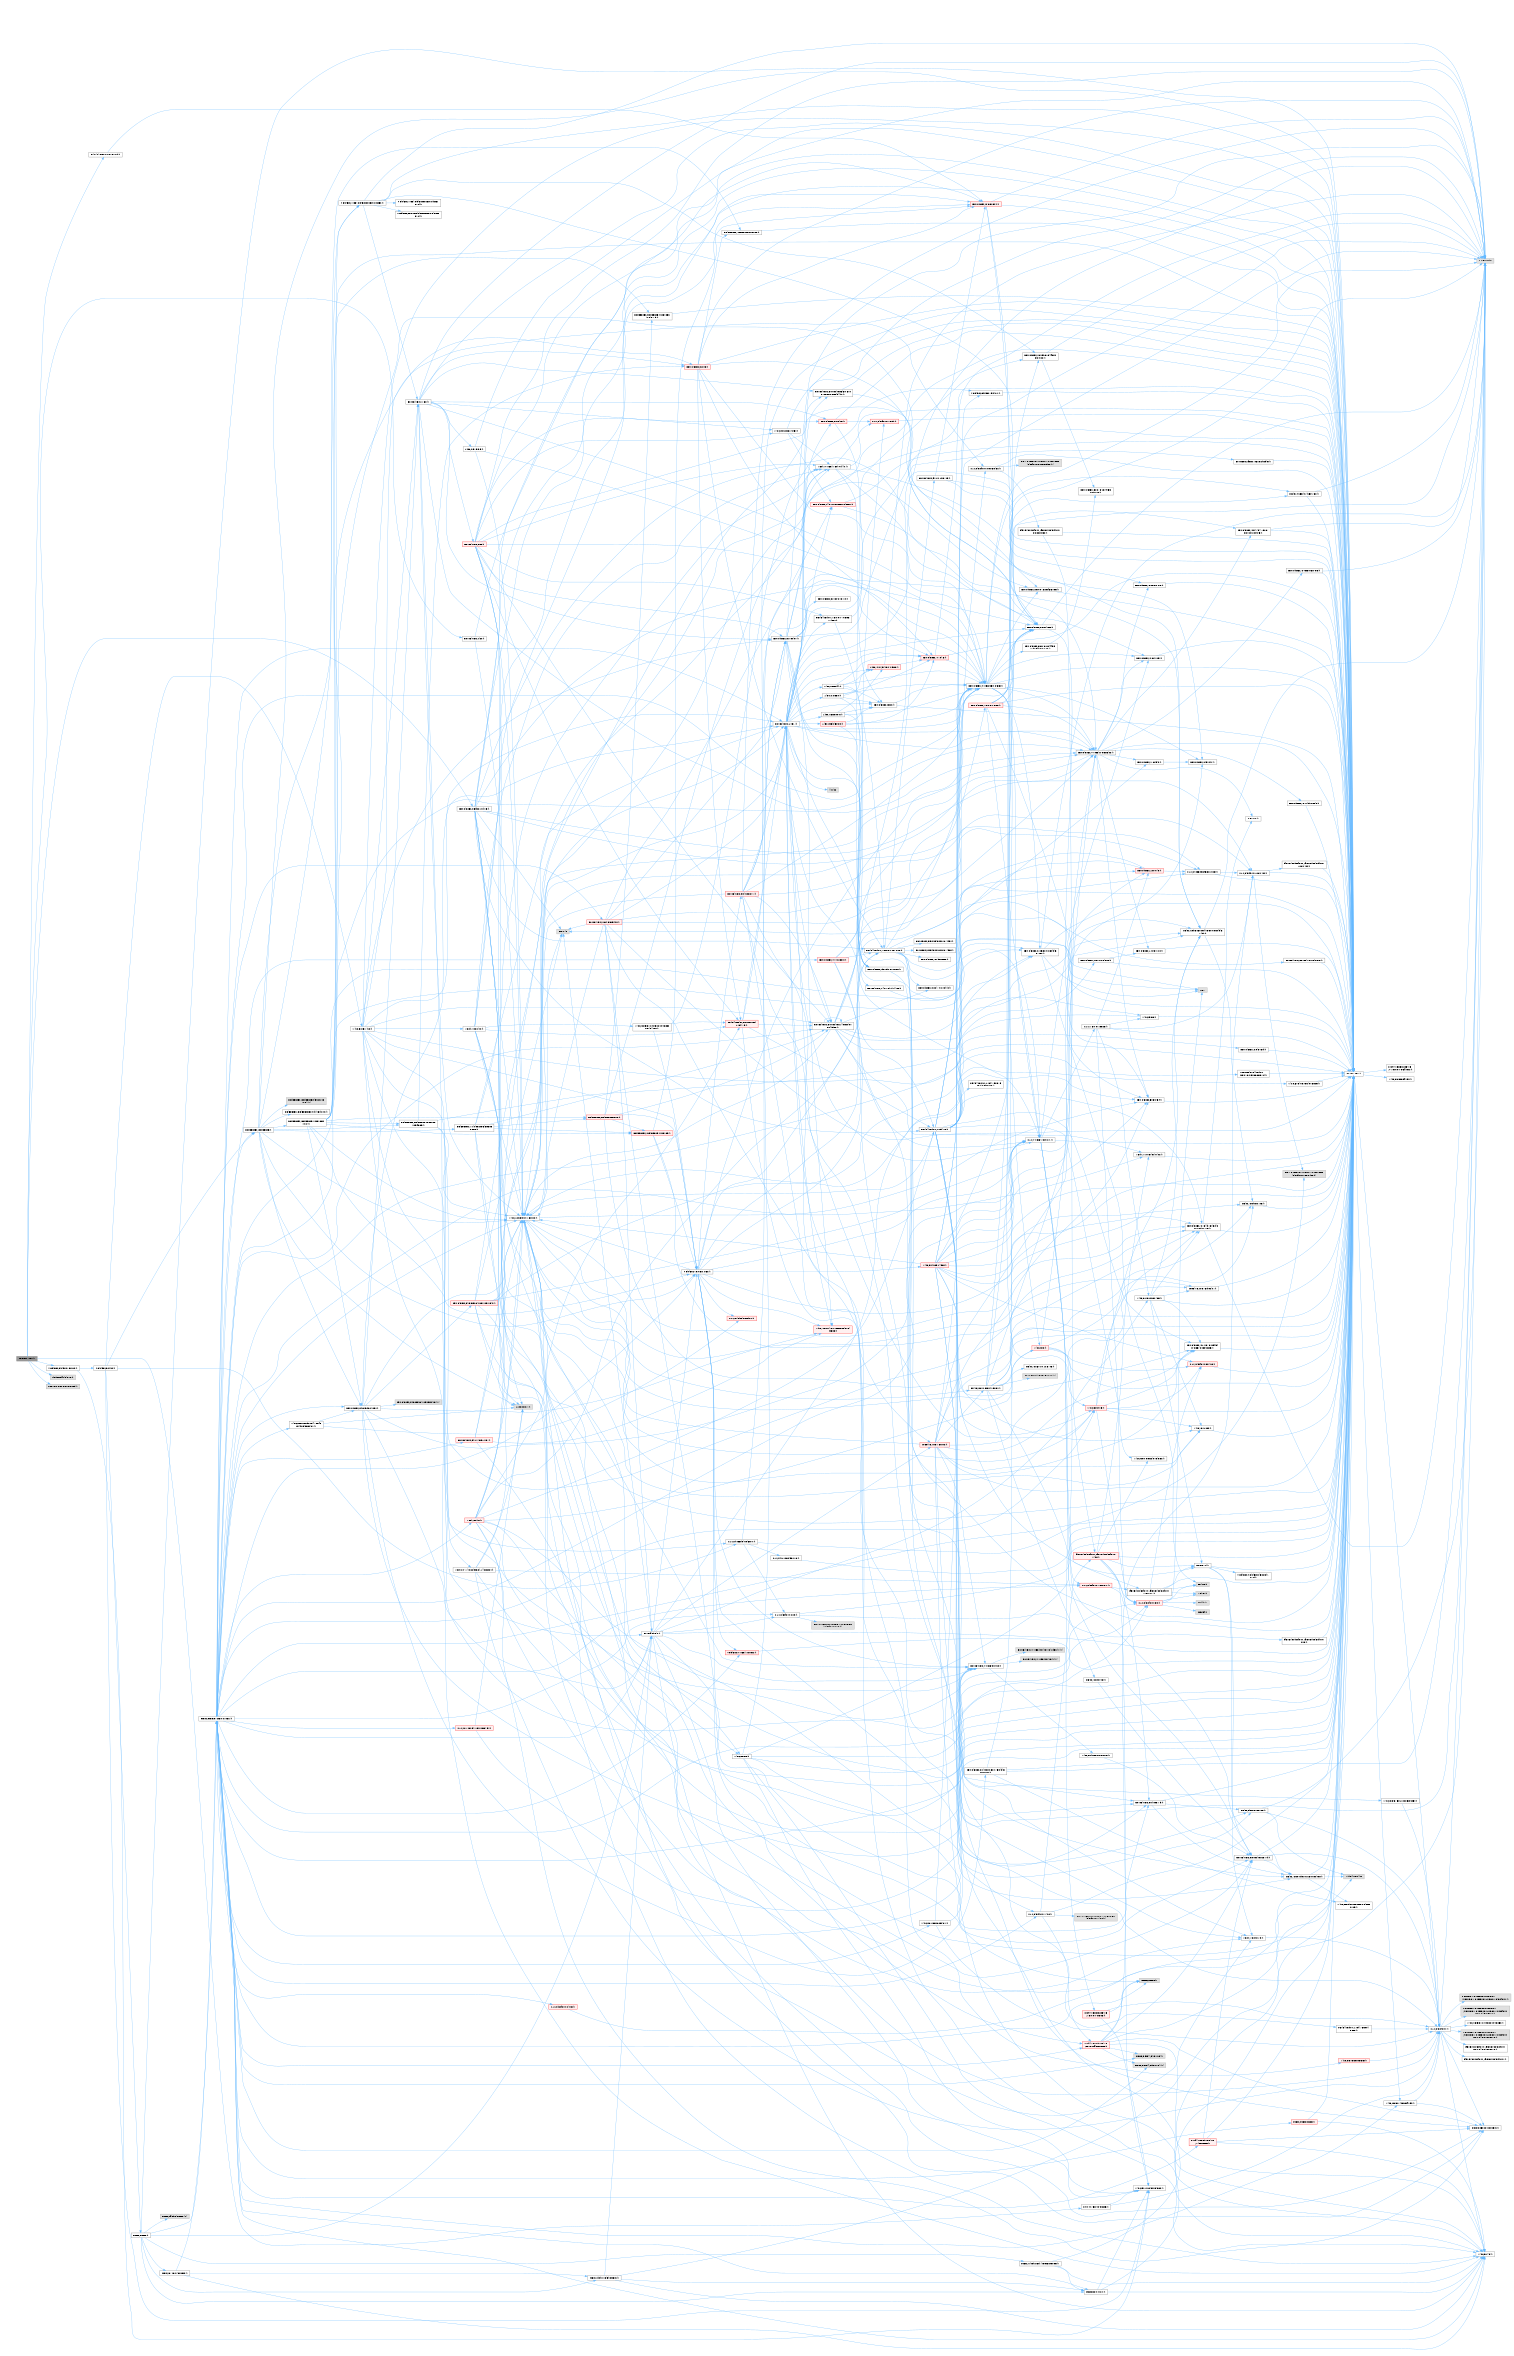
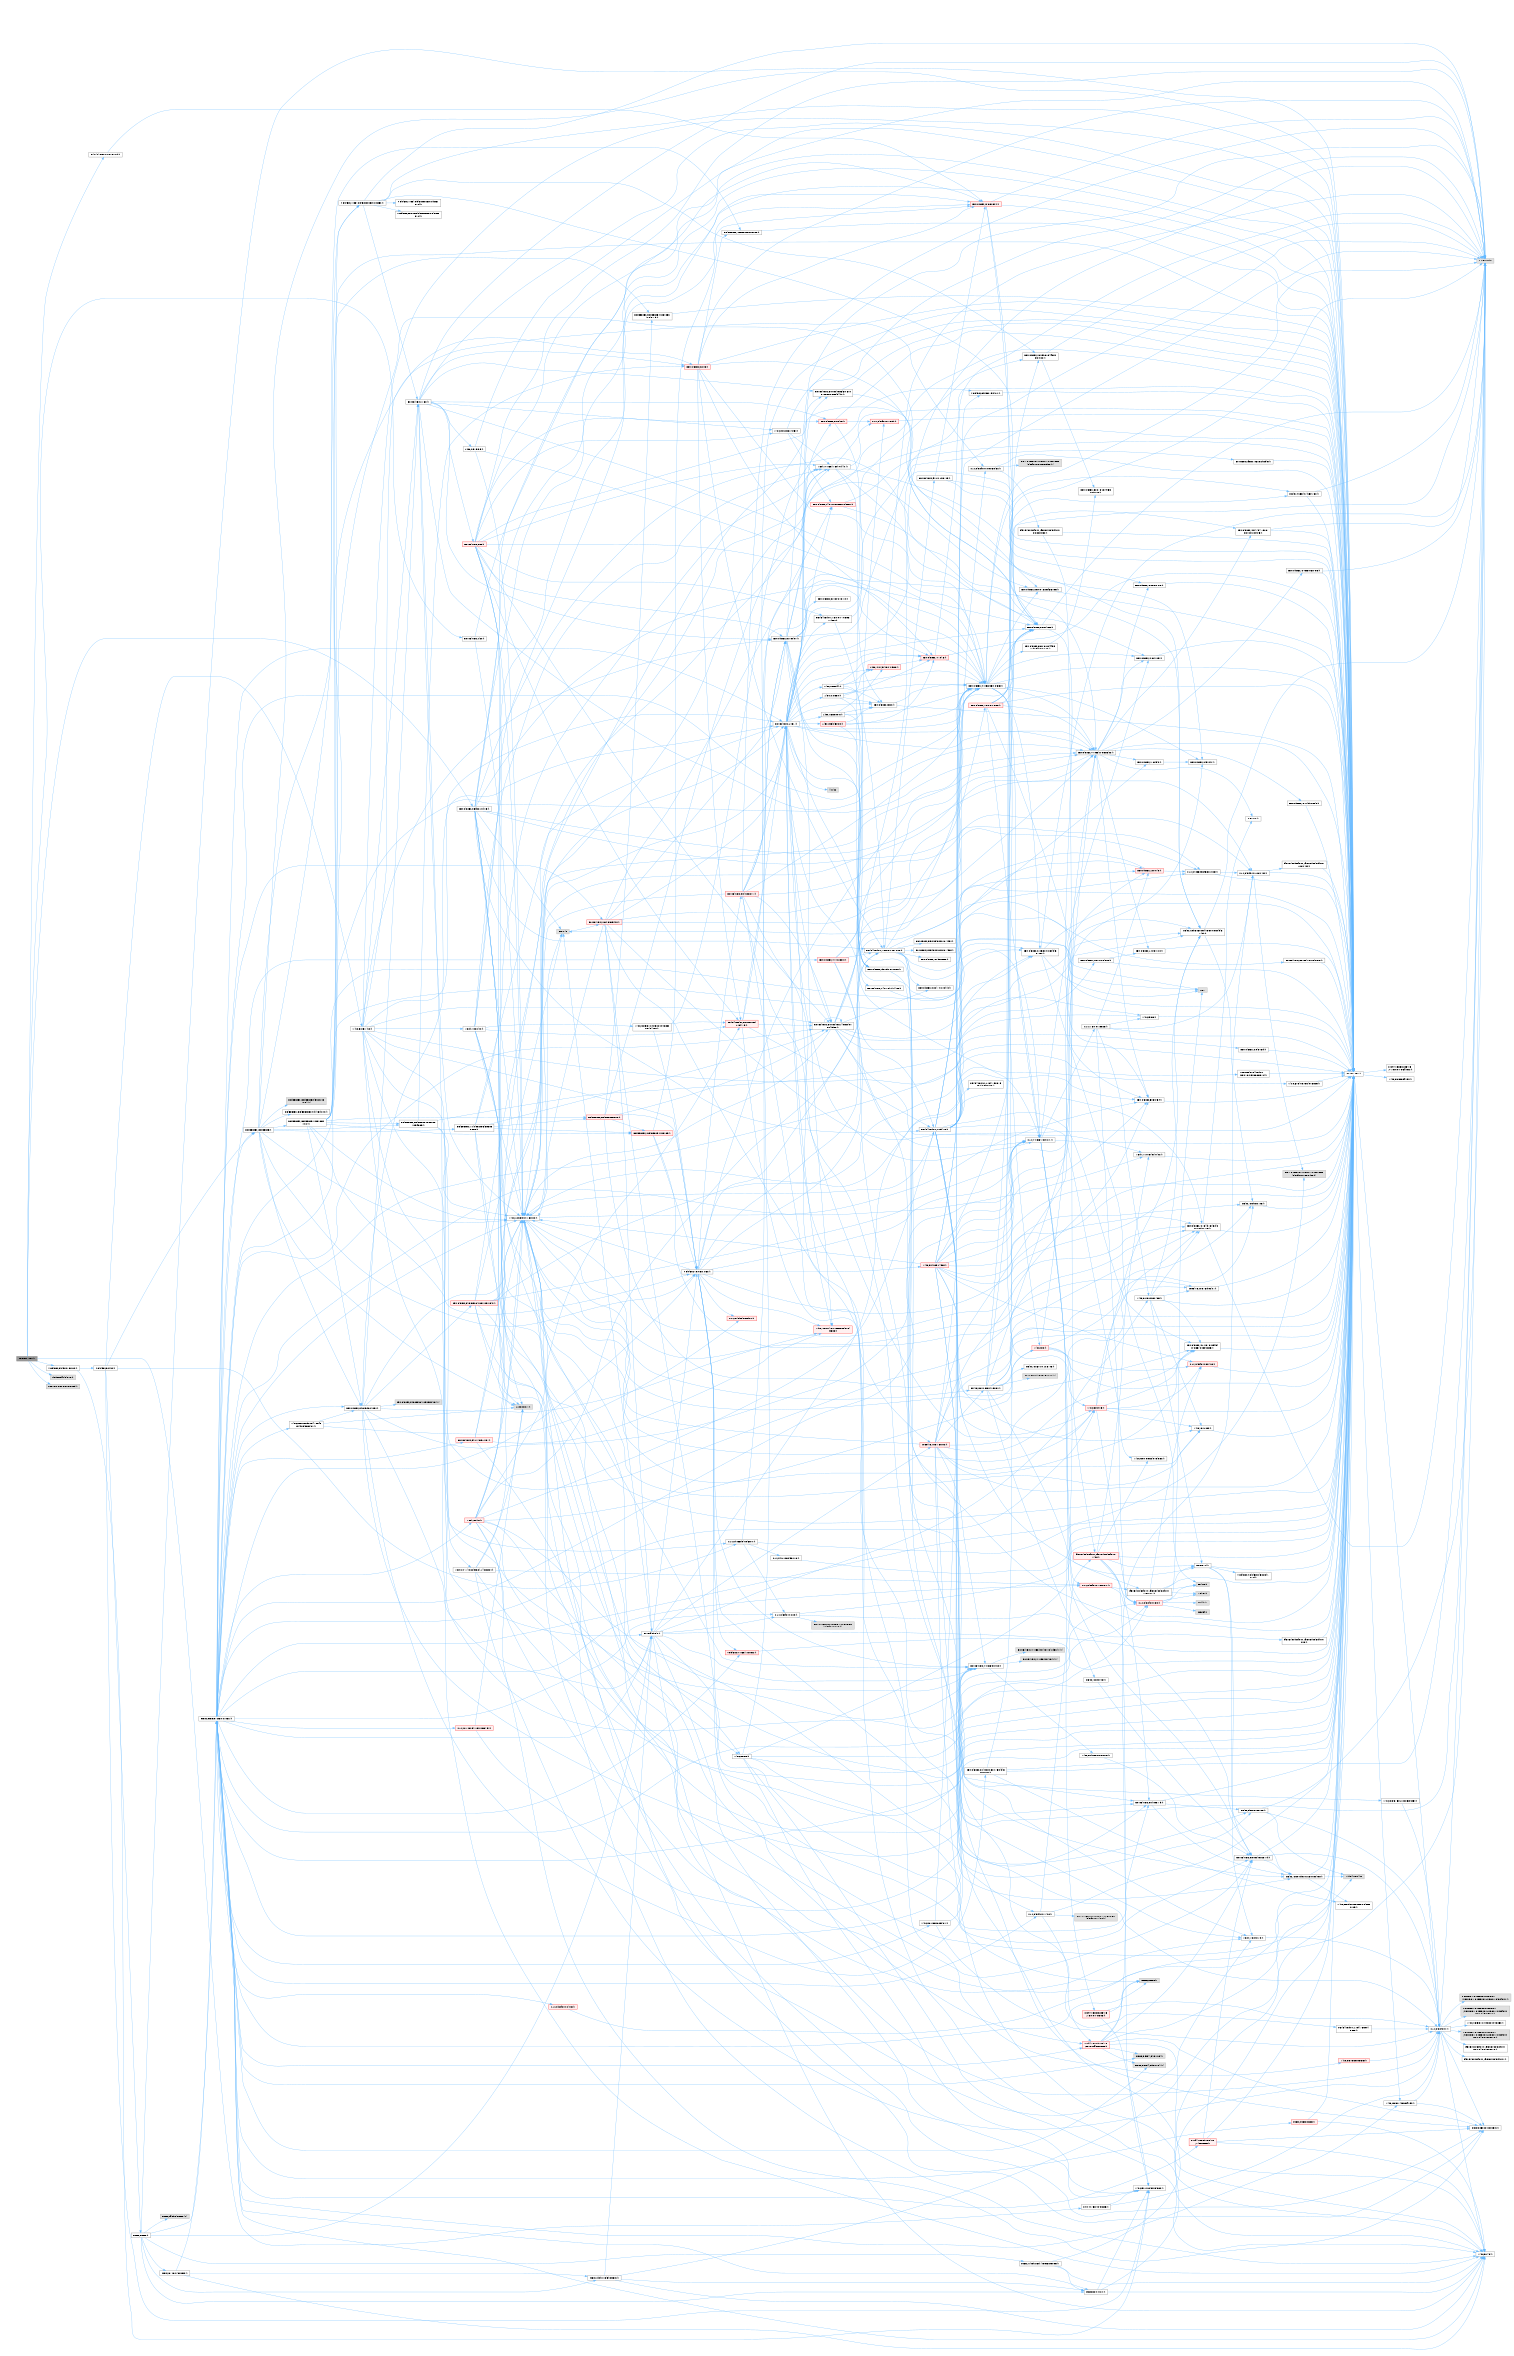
edge "Containers/LockFreeList.h" -> "atomic": reversed
